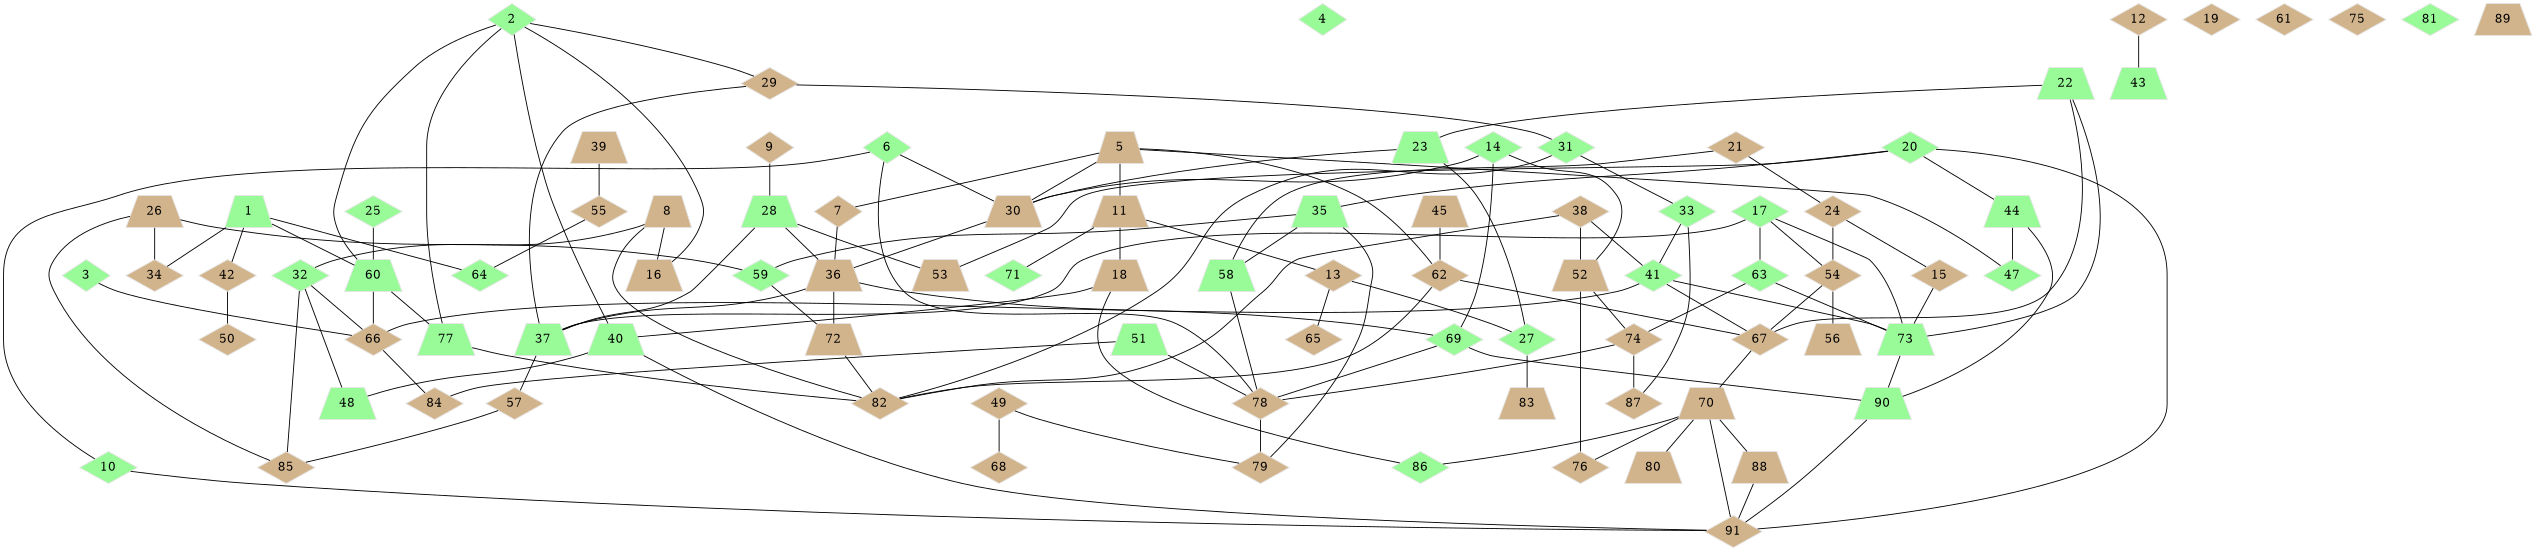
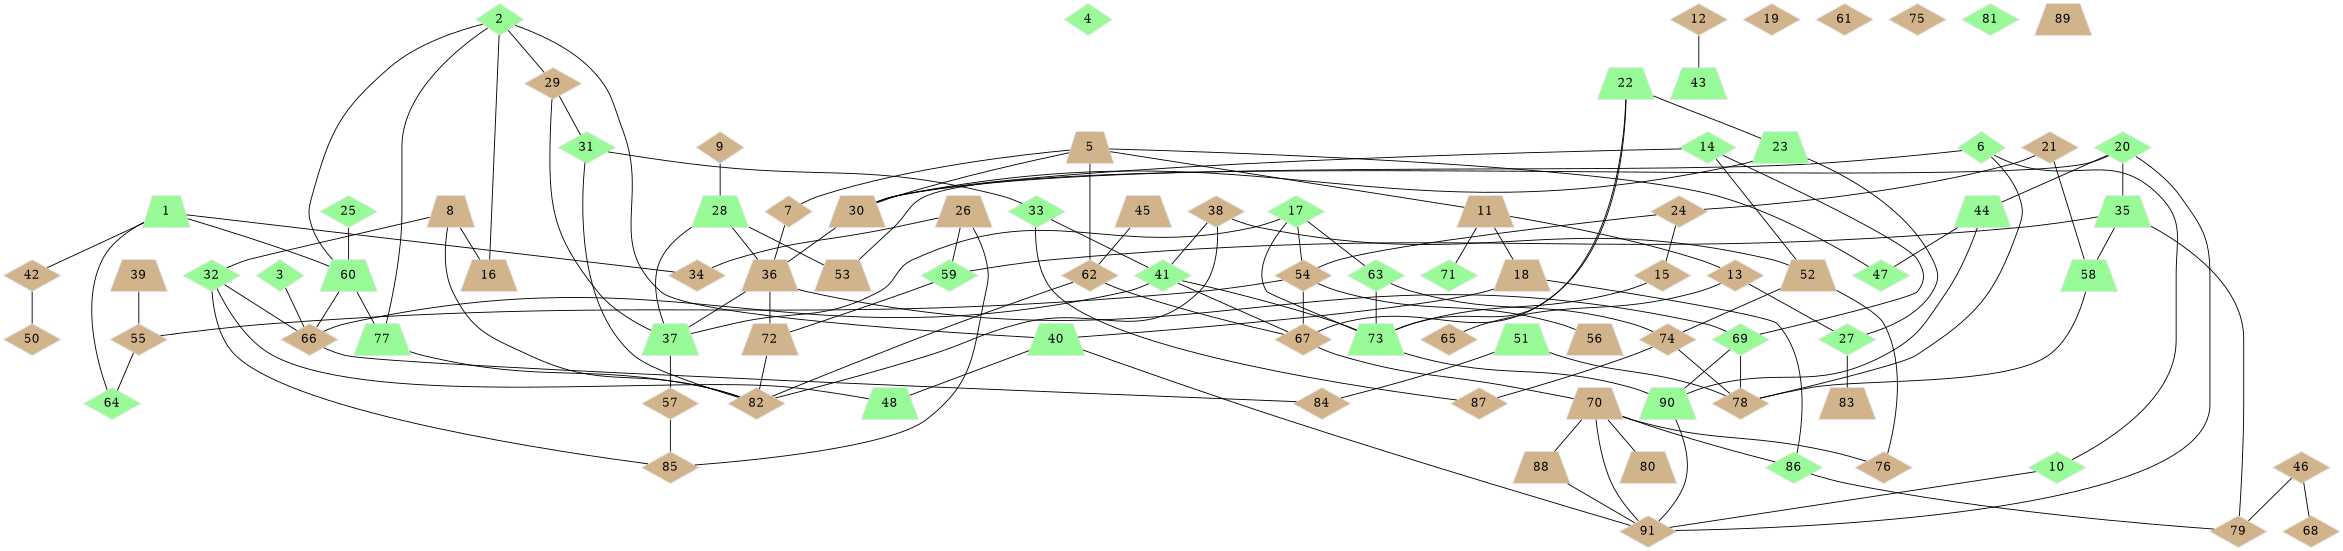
edge "54" -- "55": added
node "49": label "49" -> "46"
edge "78" -- "79": now "86" -- "79"
